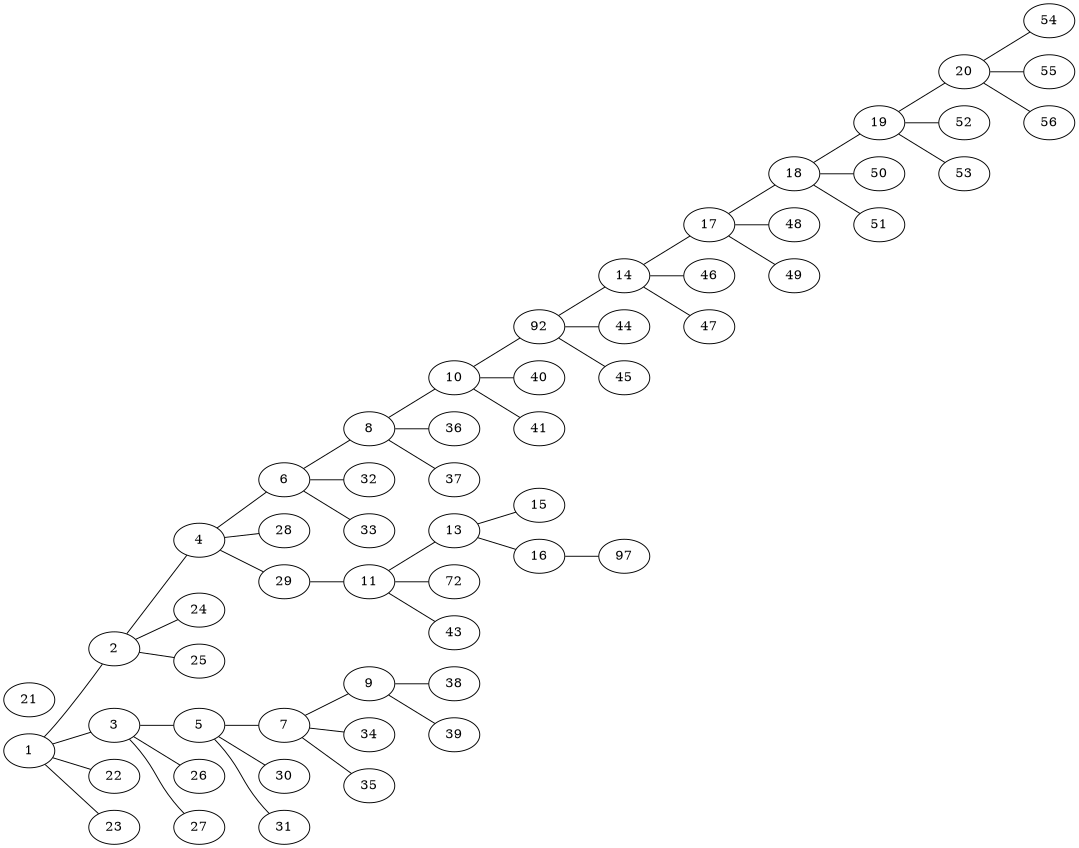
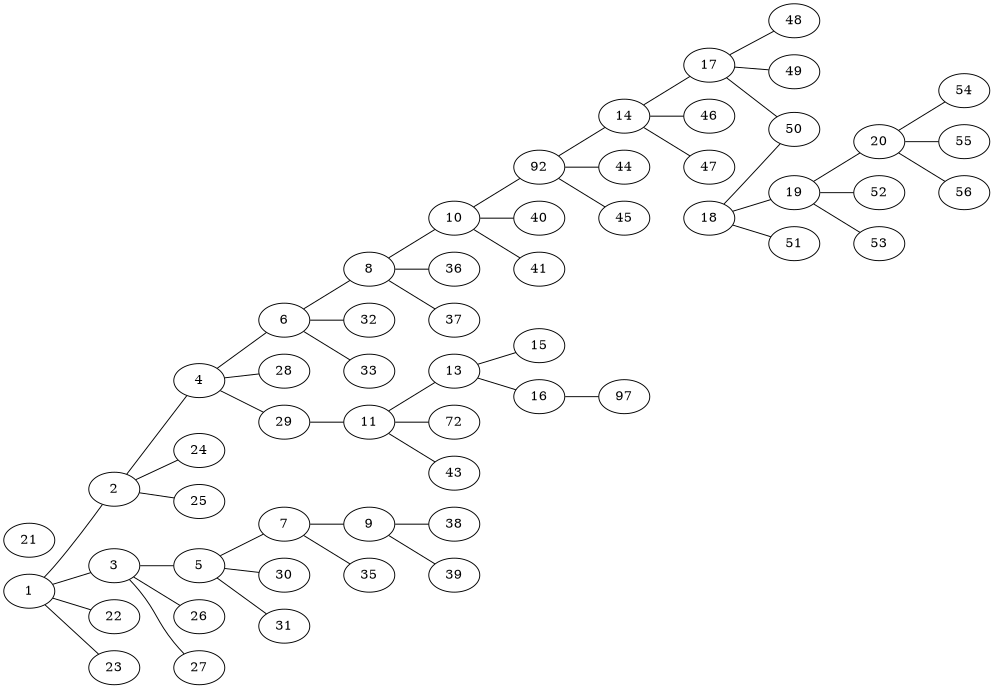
edge "18" -- "17": now "50" -- "17"
node "34": removed
